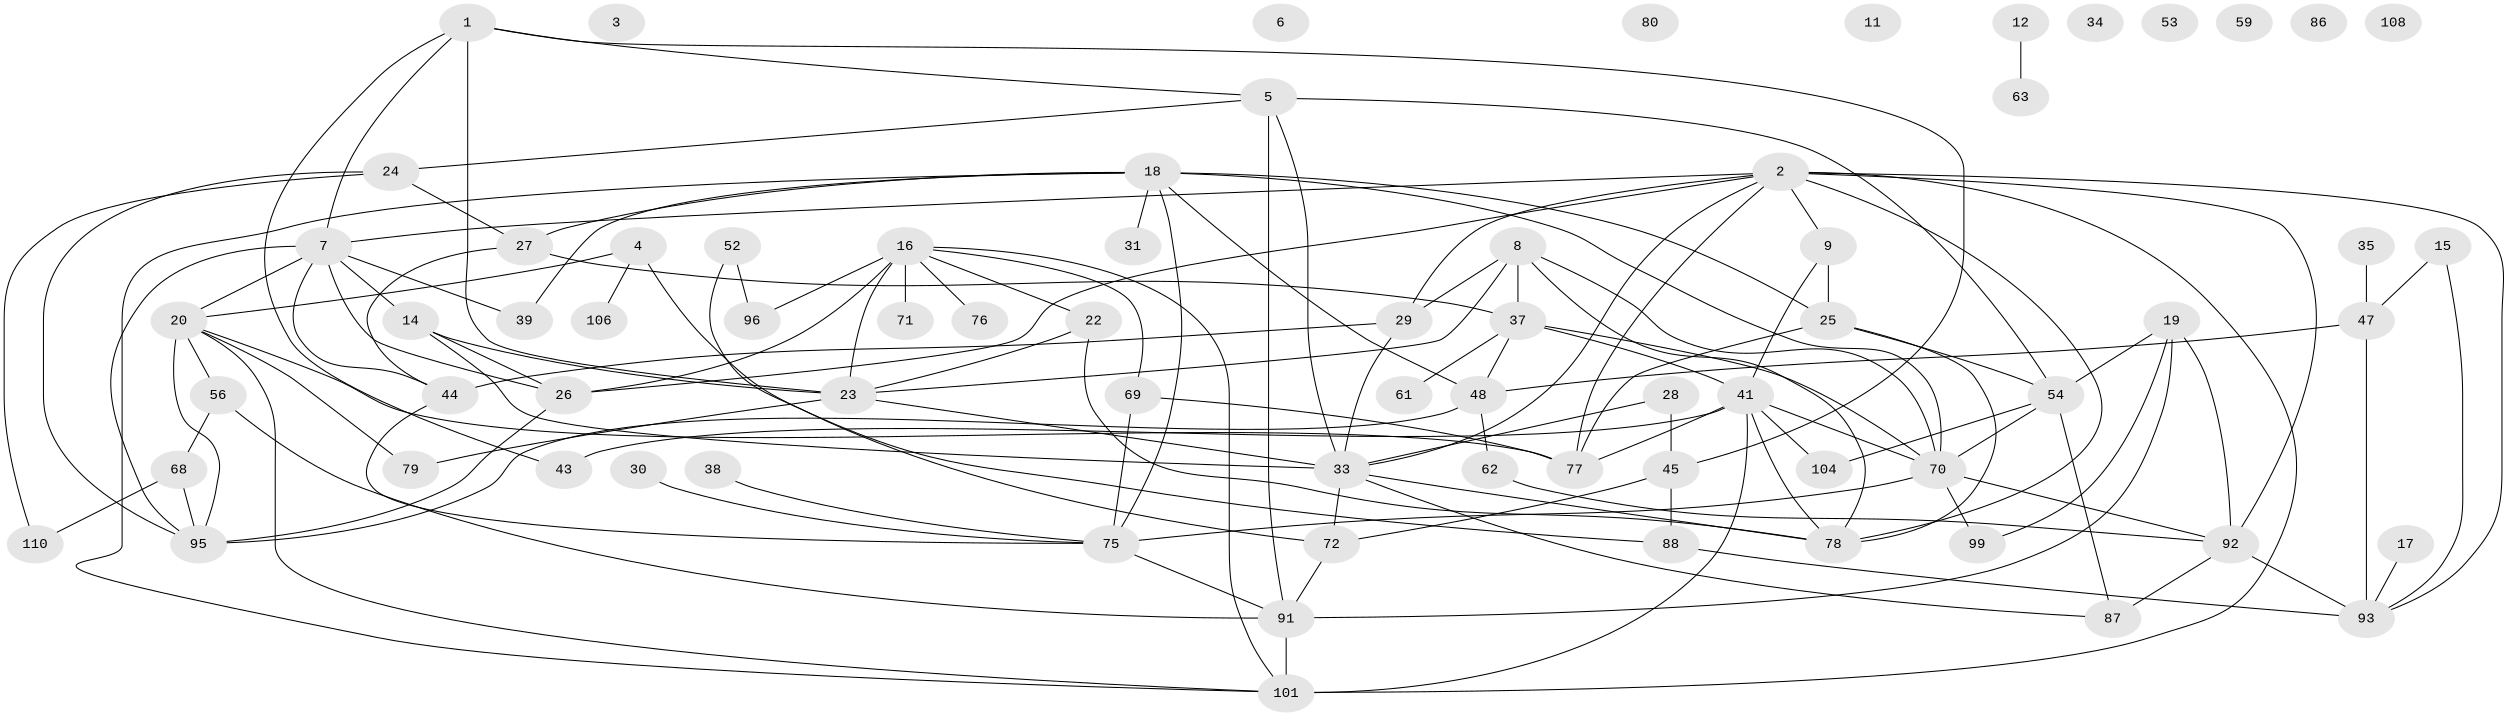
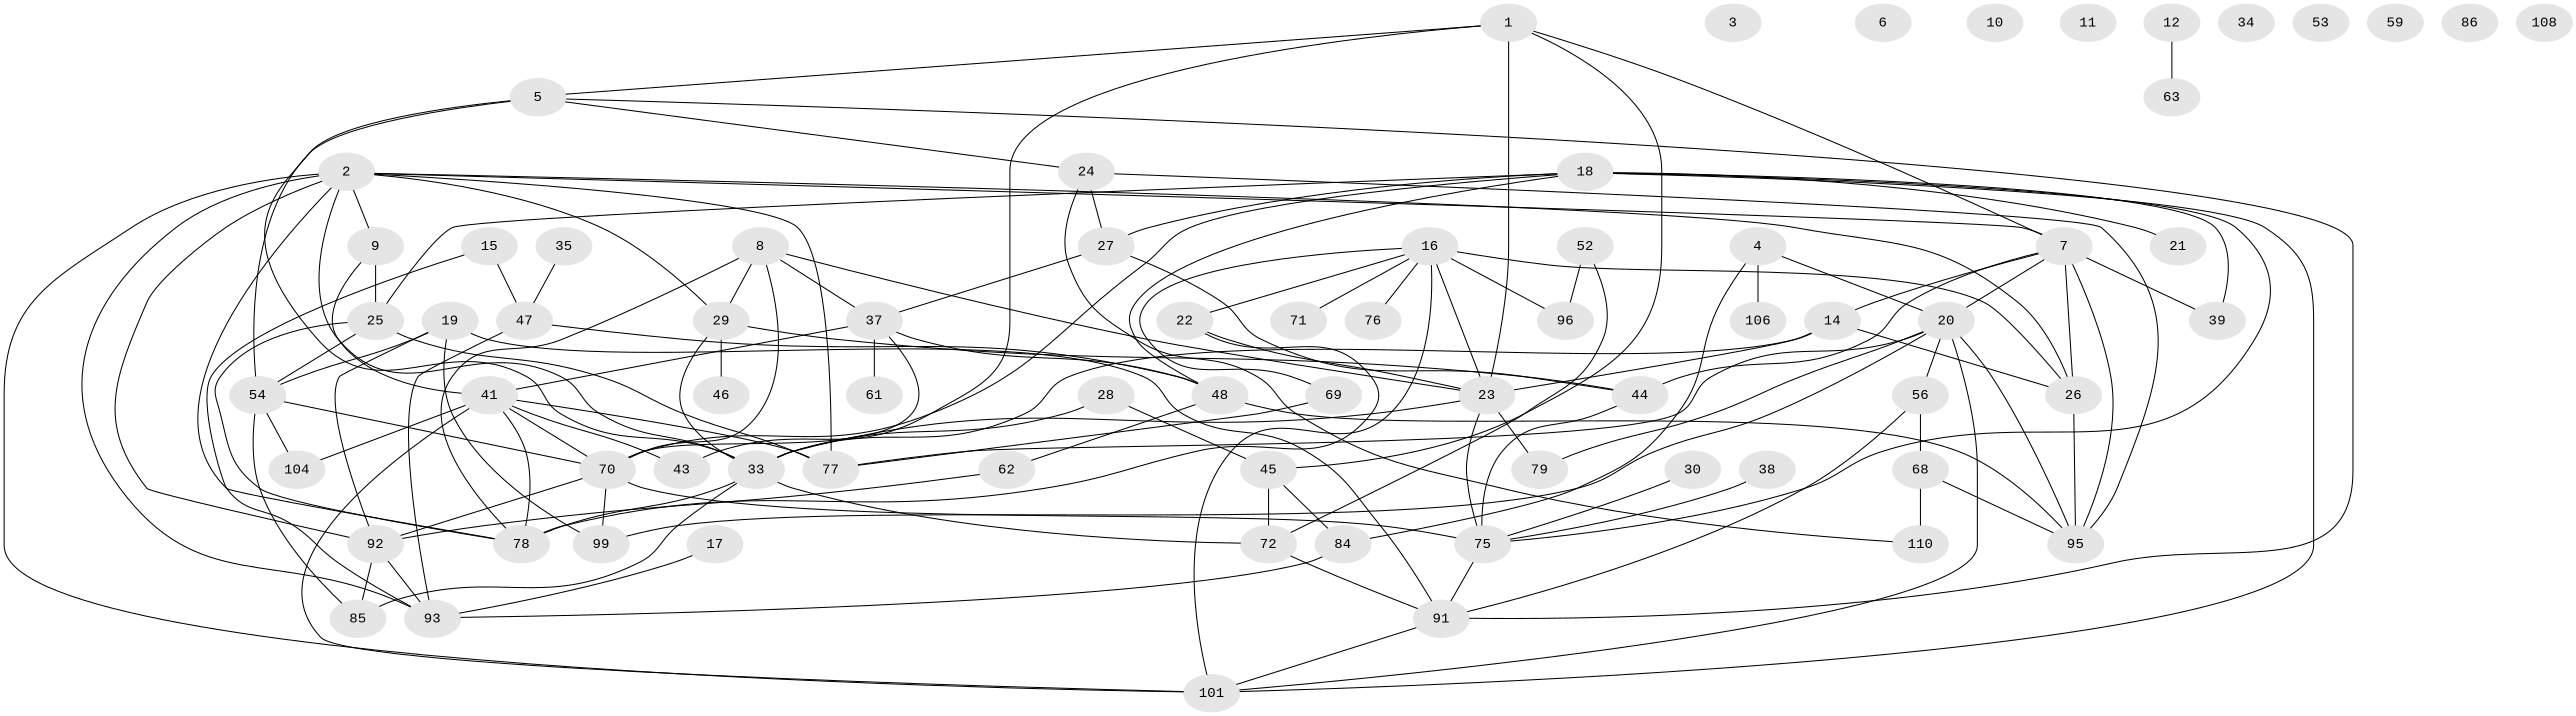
node "80": label "80" -> "10"
node "31": label "31" -> "21"
node "46": added
edge "69" -- "75": now "23" -- "75"
edge "20" -- "99": added
node "88": label "88" -> "84"
node "87": label "87" -> "85"
